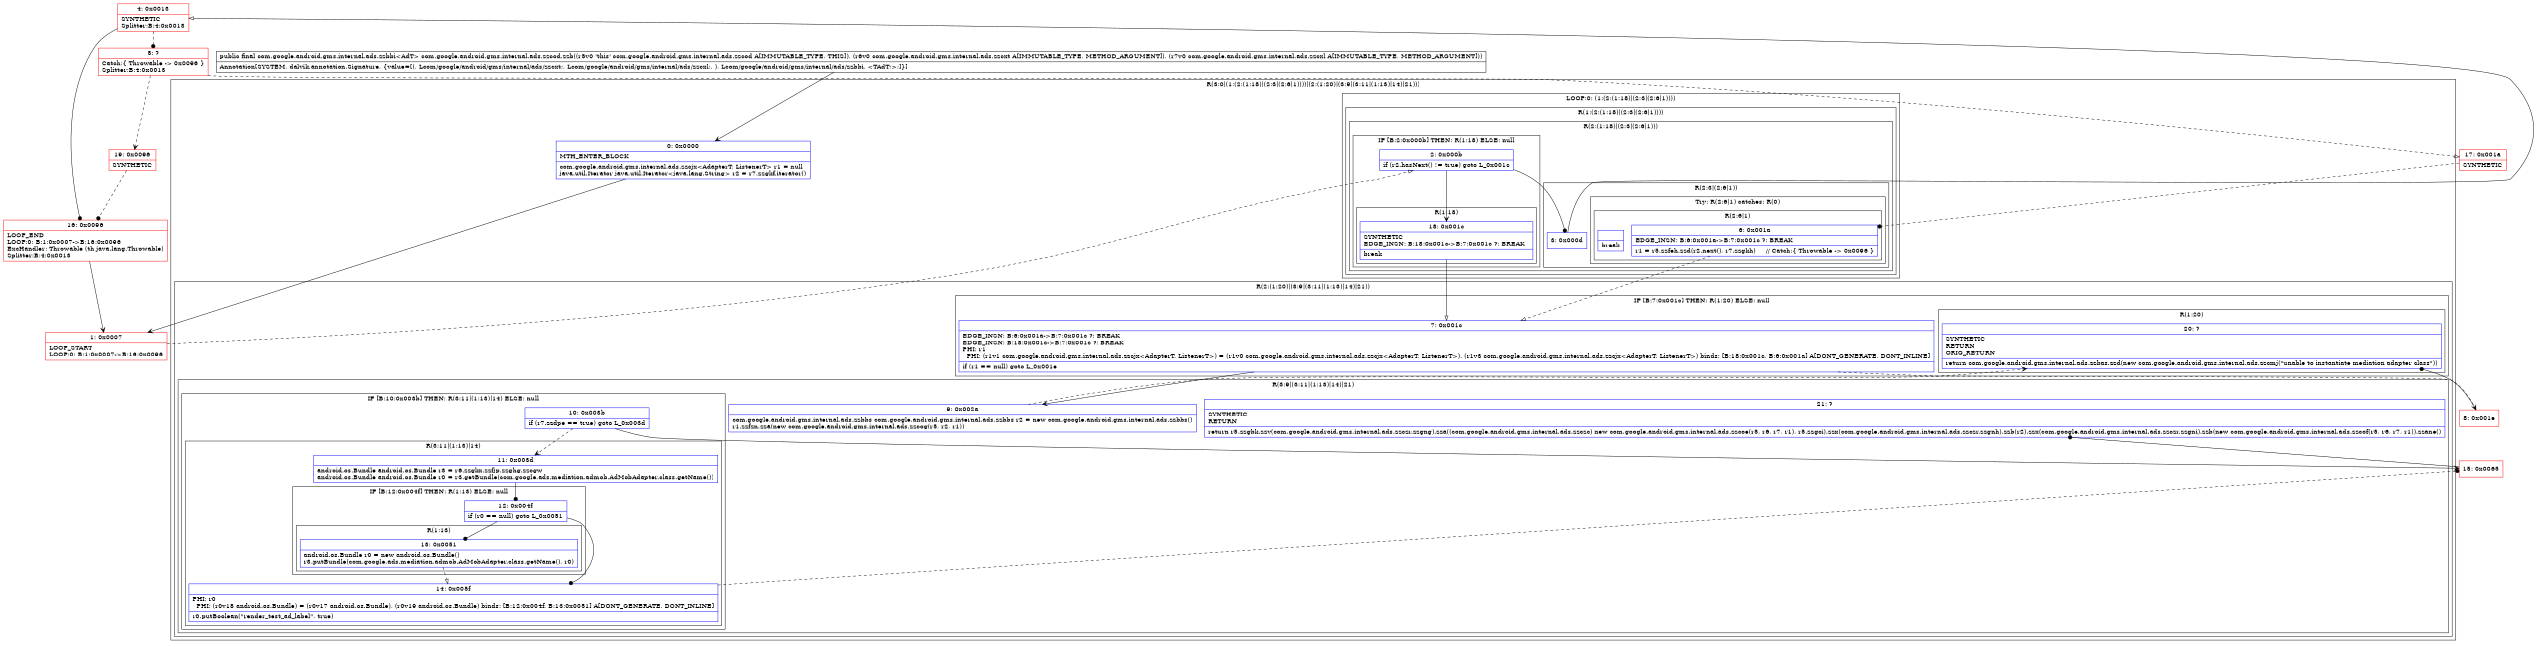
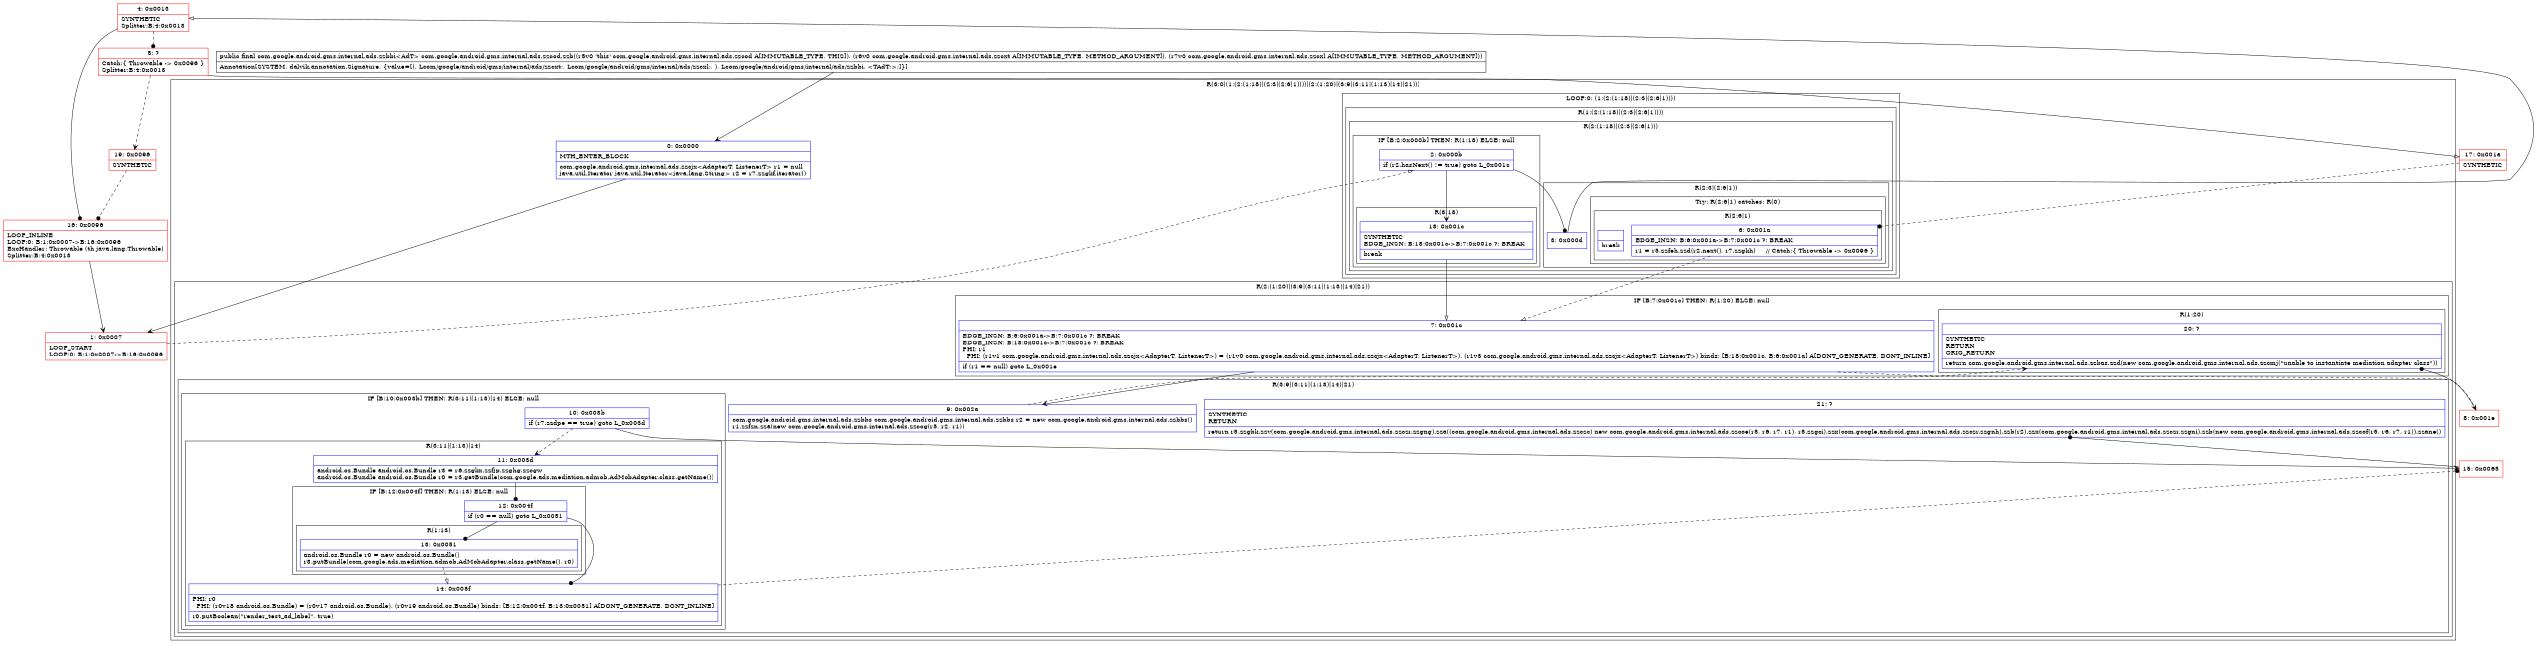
edge "5: ?" -> "17: 0x001a": style dashed -> solid
cluster "R(1:18)": label "R(1:18)" -> "R(8:18)"
node "16: 0x0096": text "LOOP_END" -> "LOOP_INLINE"
